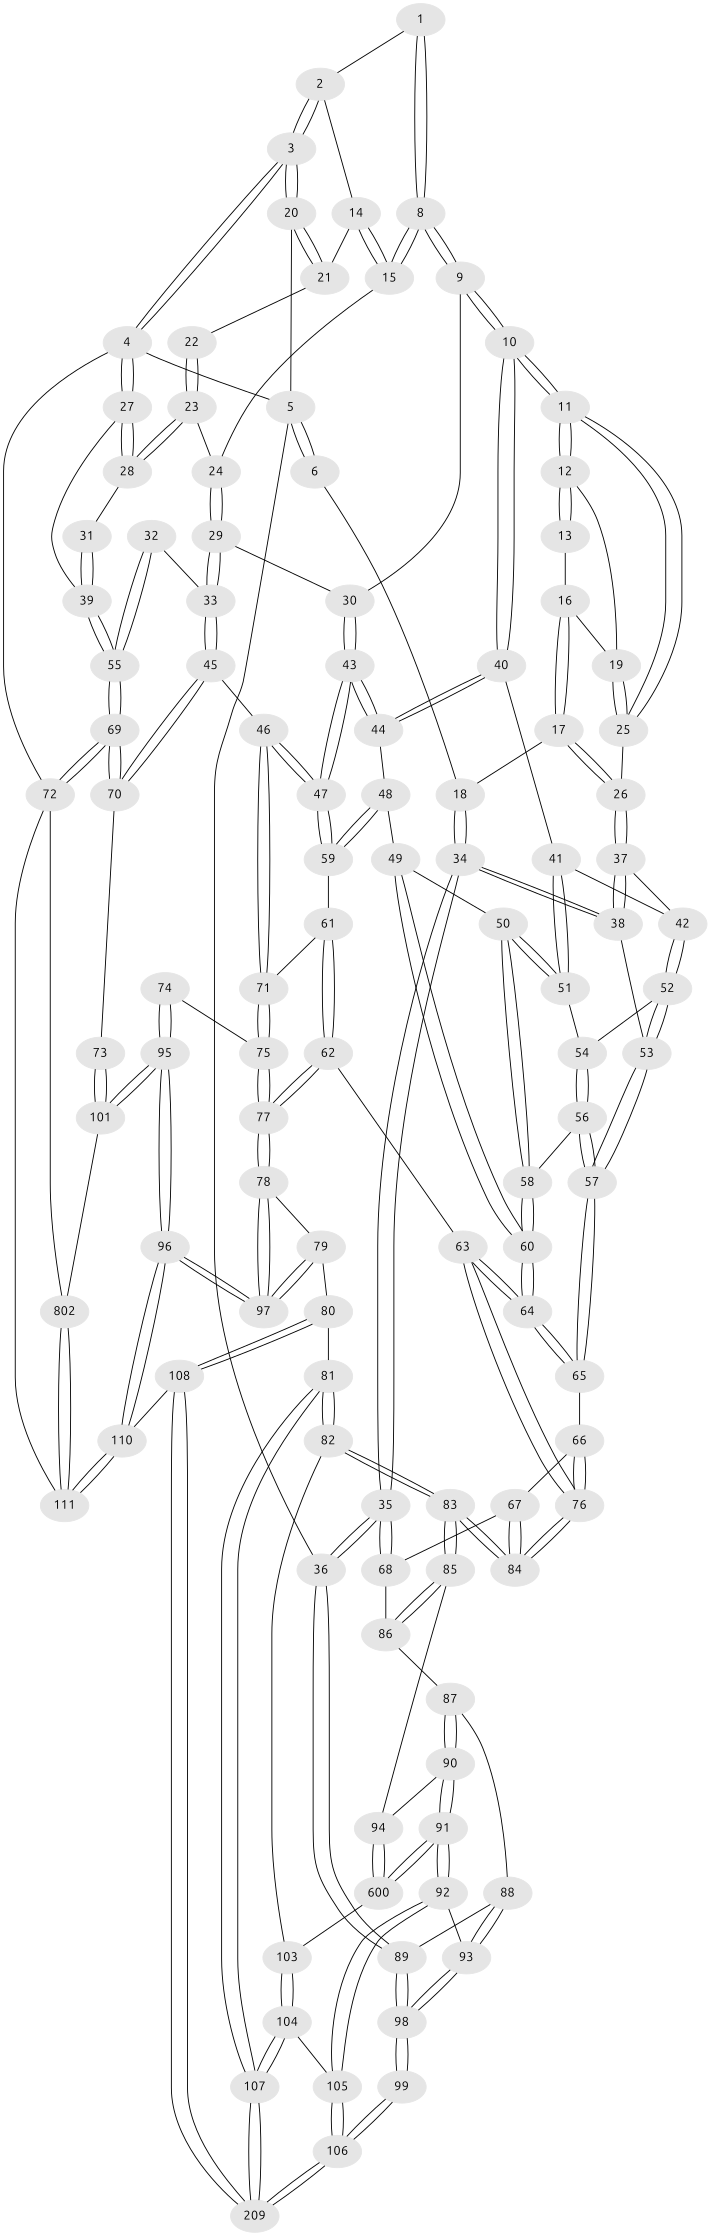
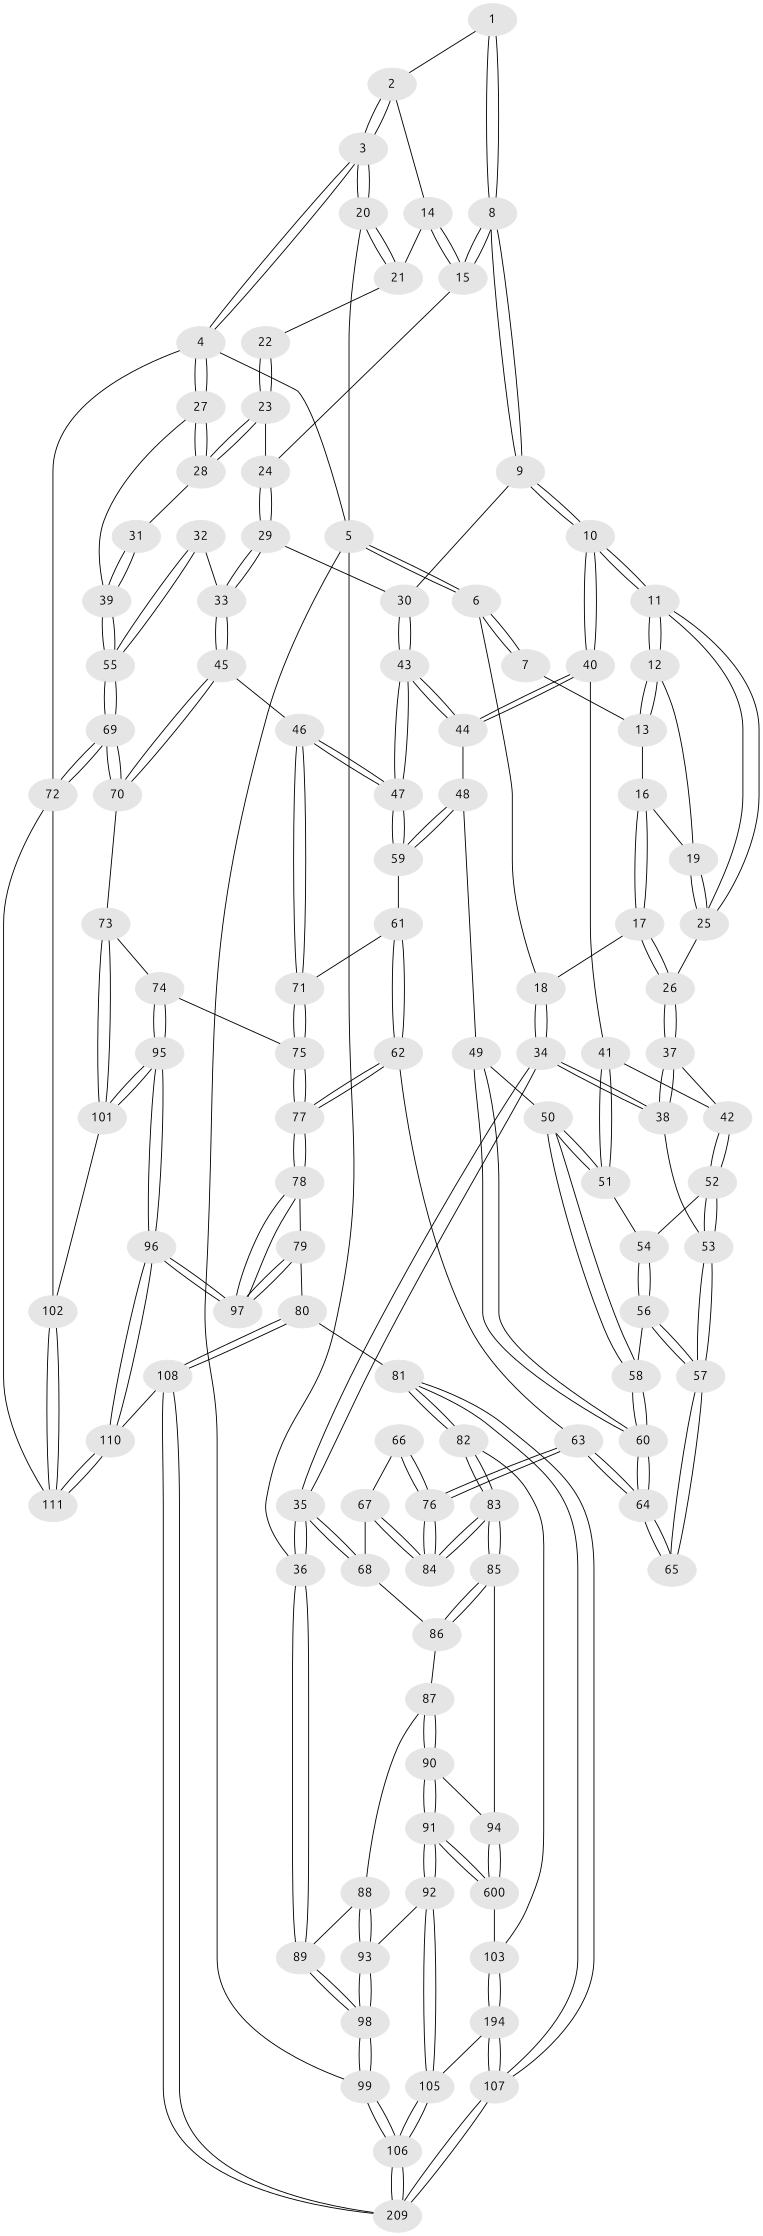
node "7": added
edge "73" -- "74": added
node "802": label "802" -> "102"
edge "5" -- "99": added
edge "65" -- "66": removed
node "104": label "104" -> "194"
